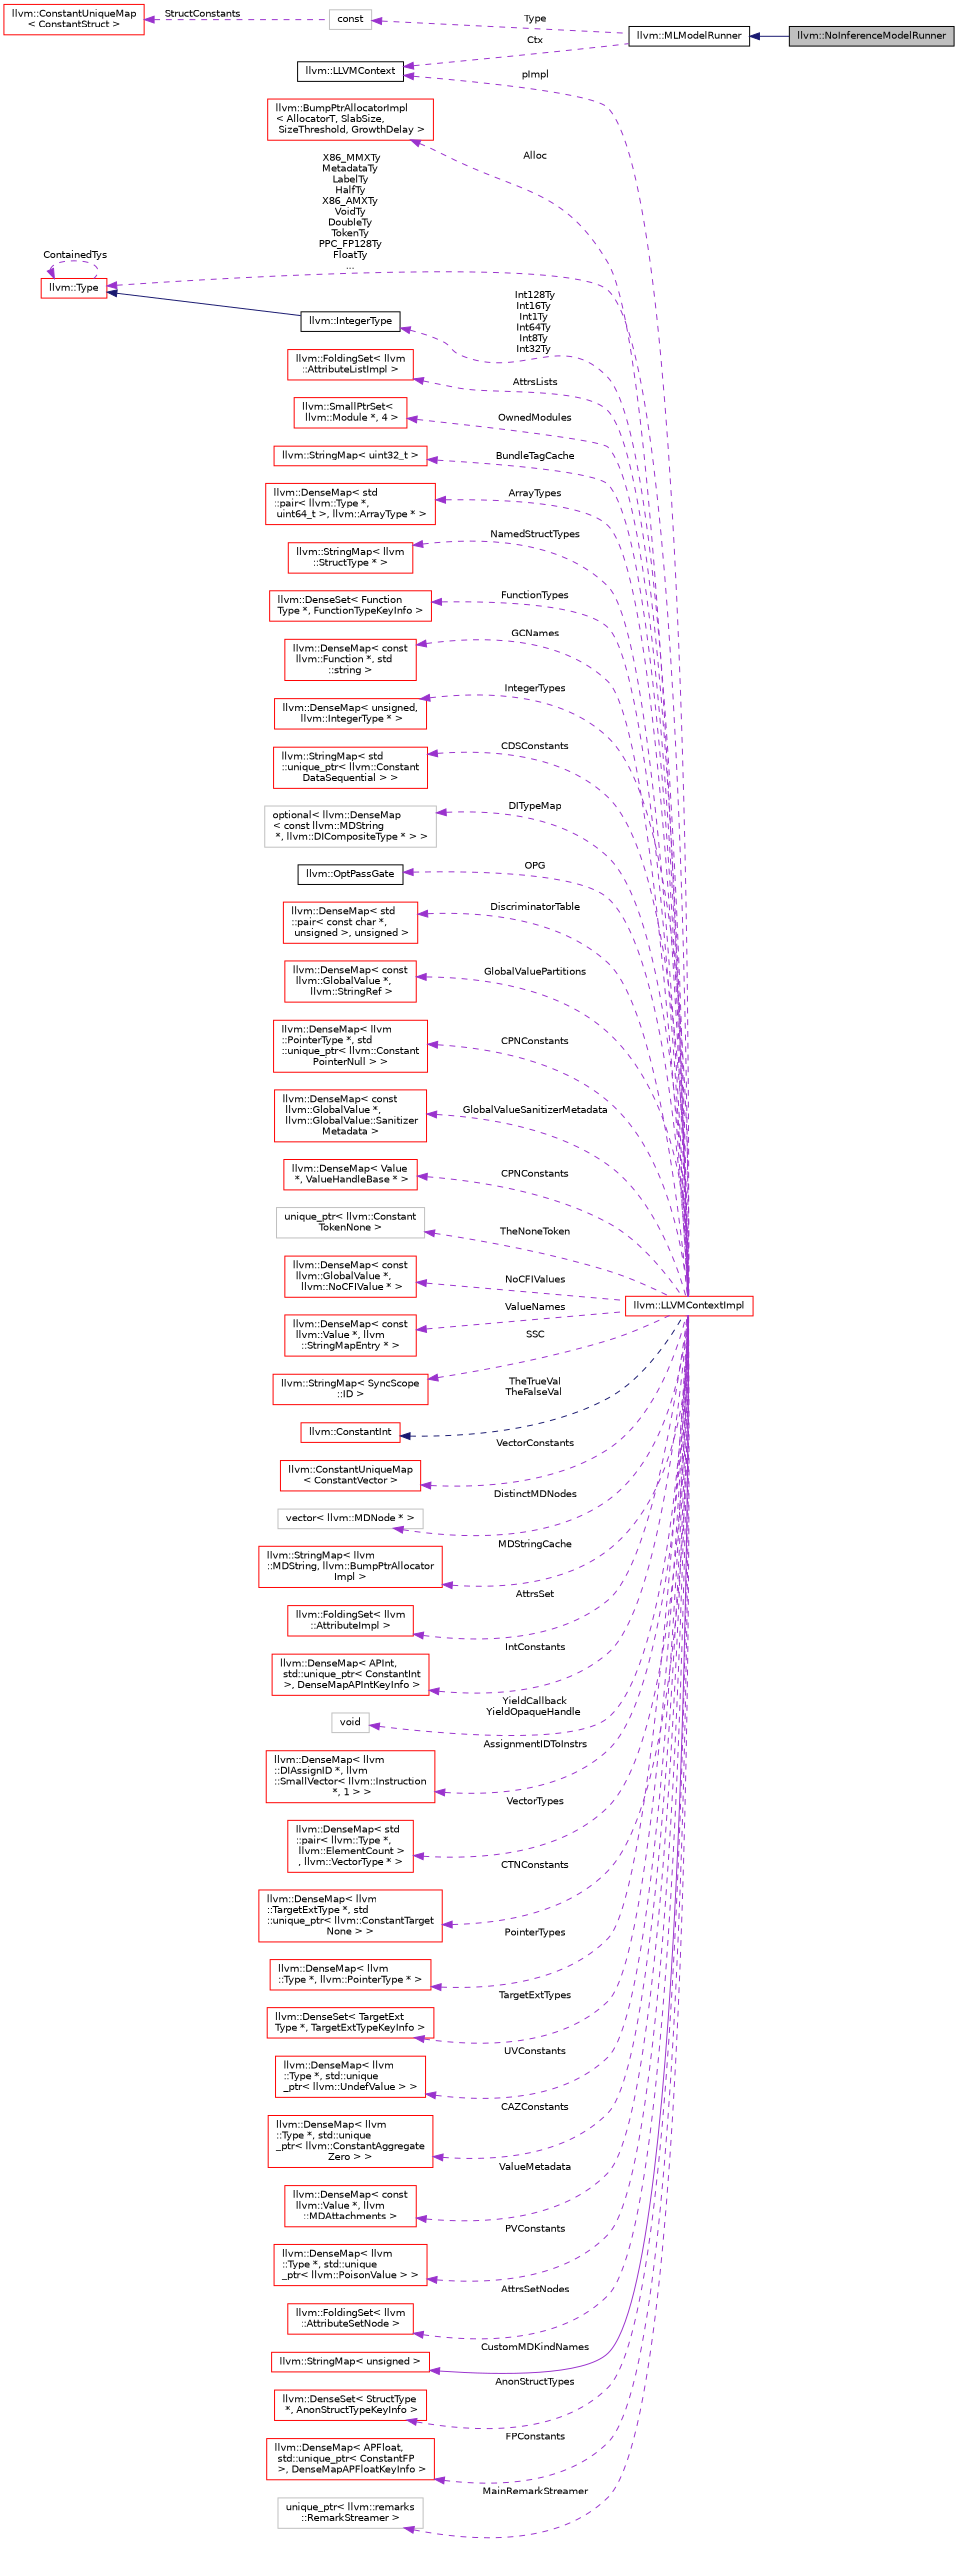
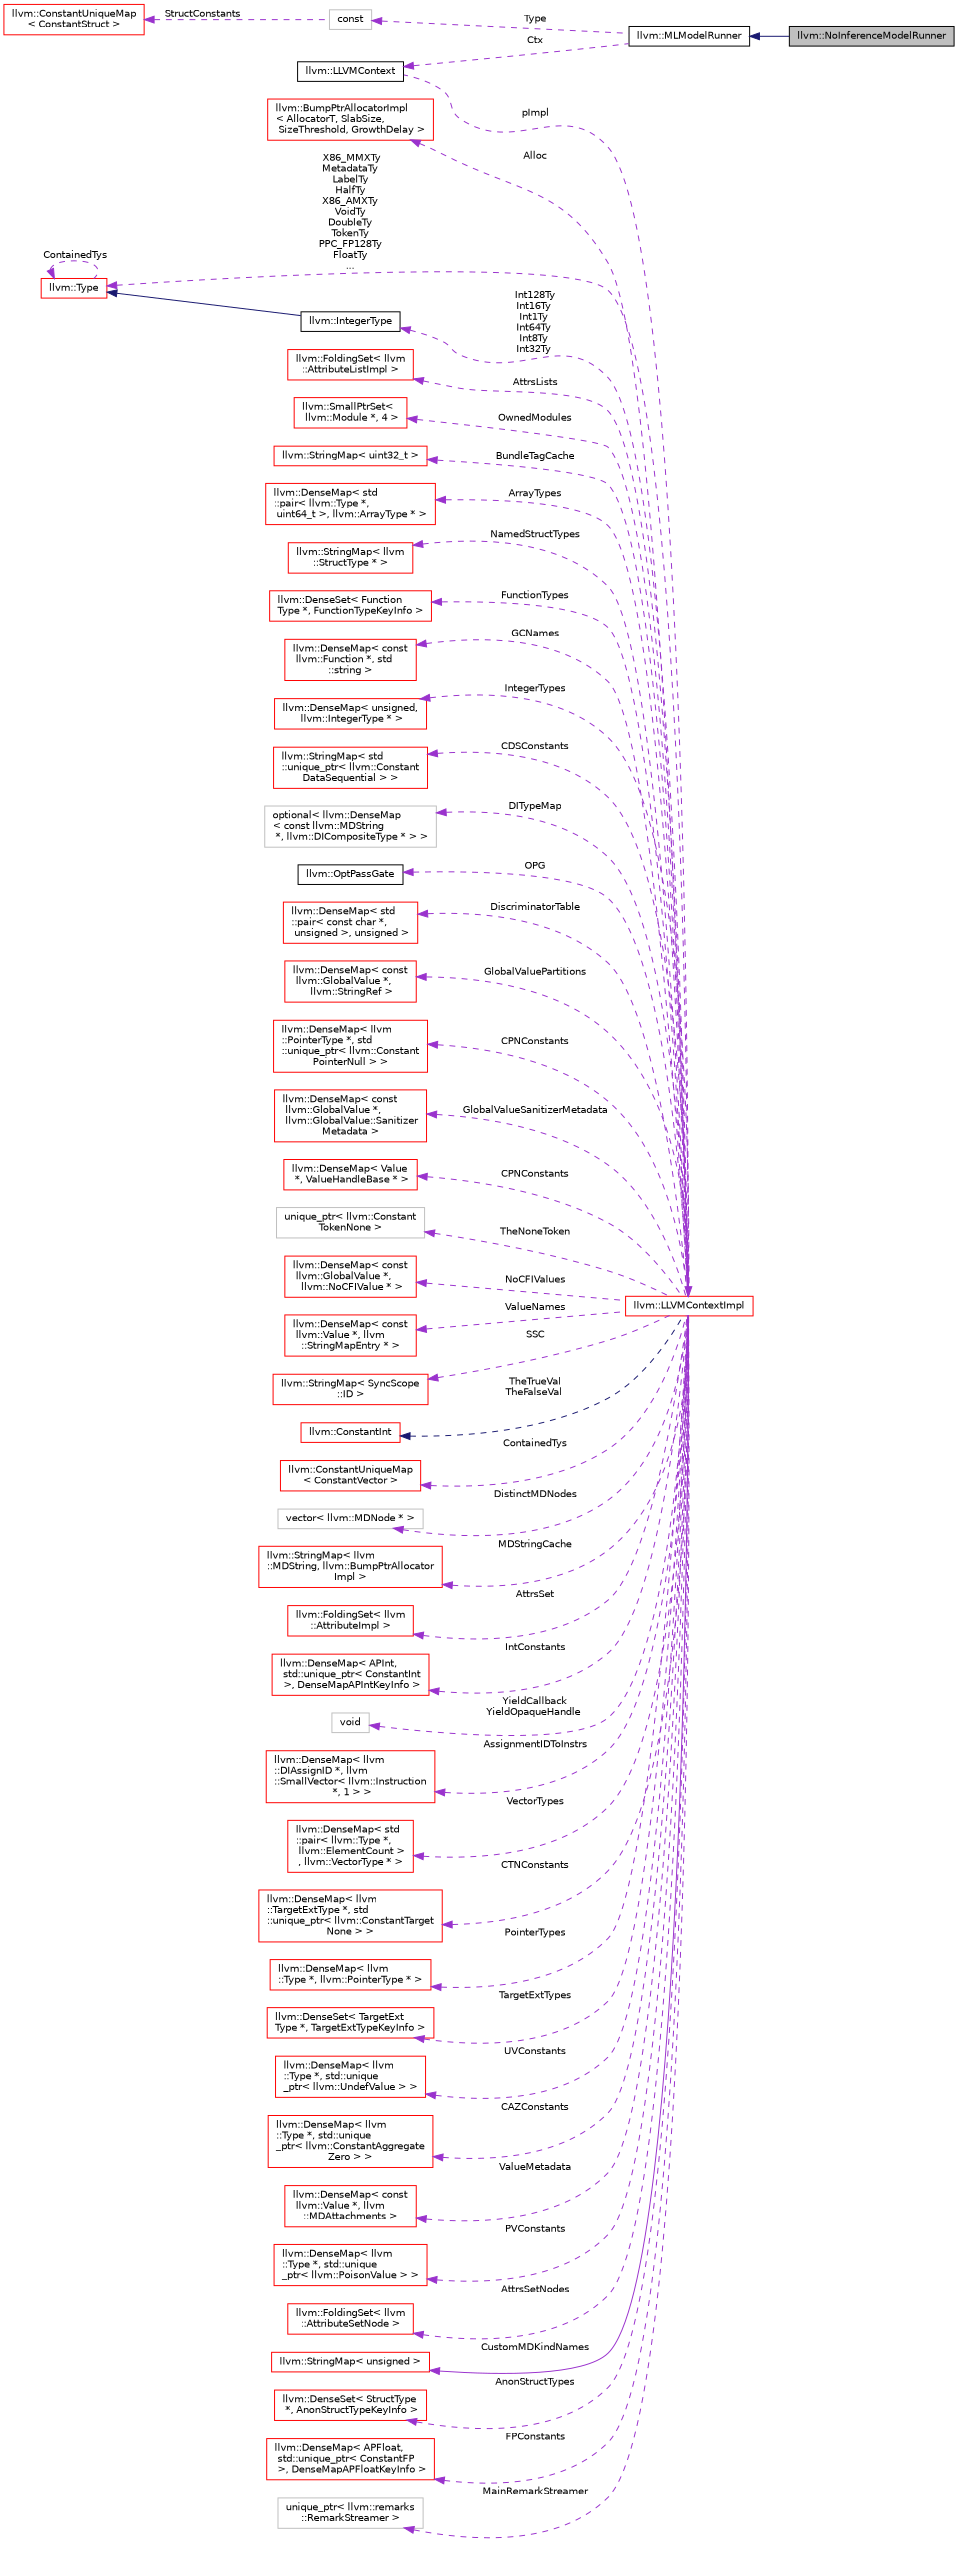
edge "llvm::LLVMContextImpl" -> "llvm::LLVMContext": reversed
edge "llvm::LLVMContextImpl" -> "llvm::ConstantUniqueMap < ConstantVector >": label " VectorConstants" -> " ContainedTys"
